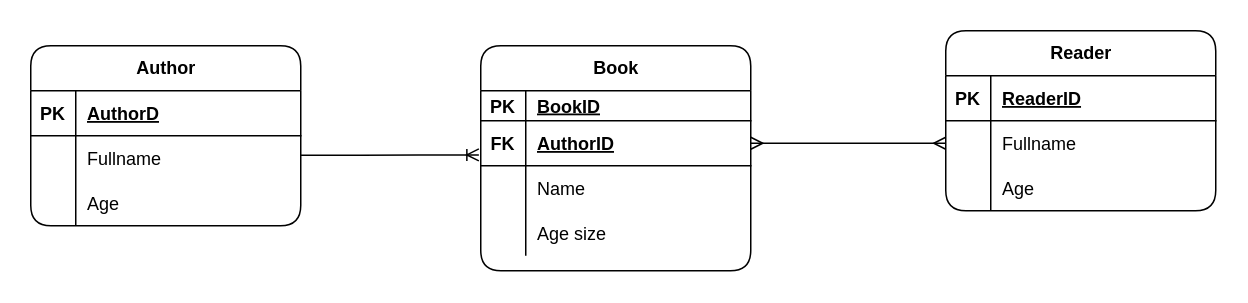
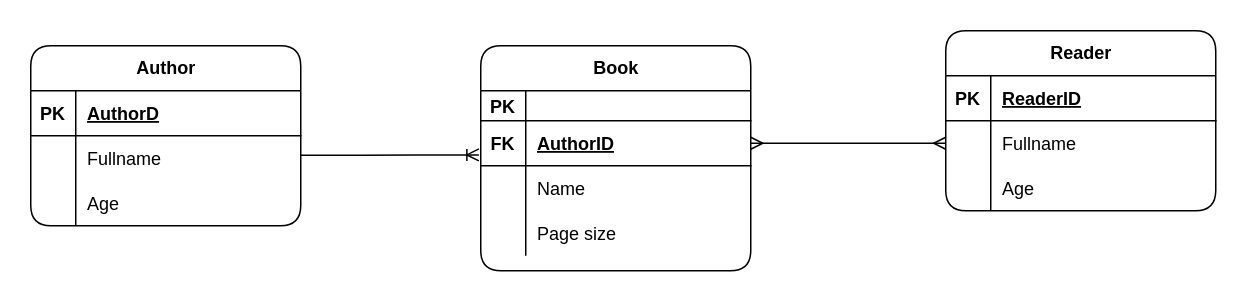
node "BookID": removed
node "Age size": label "Age size" -> "Page size"
